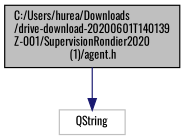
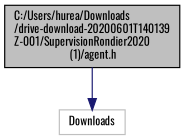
node "QString": label "QString" -> "Downloads"
